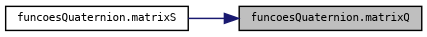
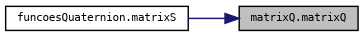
node "funcoesQuaternion.matrixQ": label "funcoesQuaternion.matrixQ" -> "matrixQ.matrixQ"
